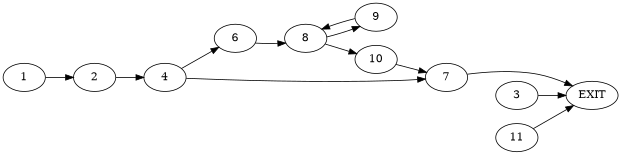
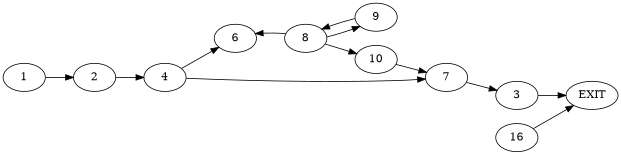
edge "6" -> "8": reversed
edge "7" -> "EXIT": now "7" -> "3"
node "11": label "11" -> "16"
